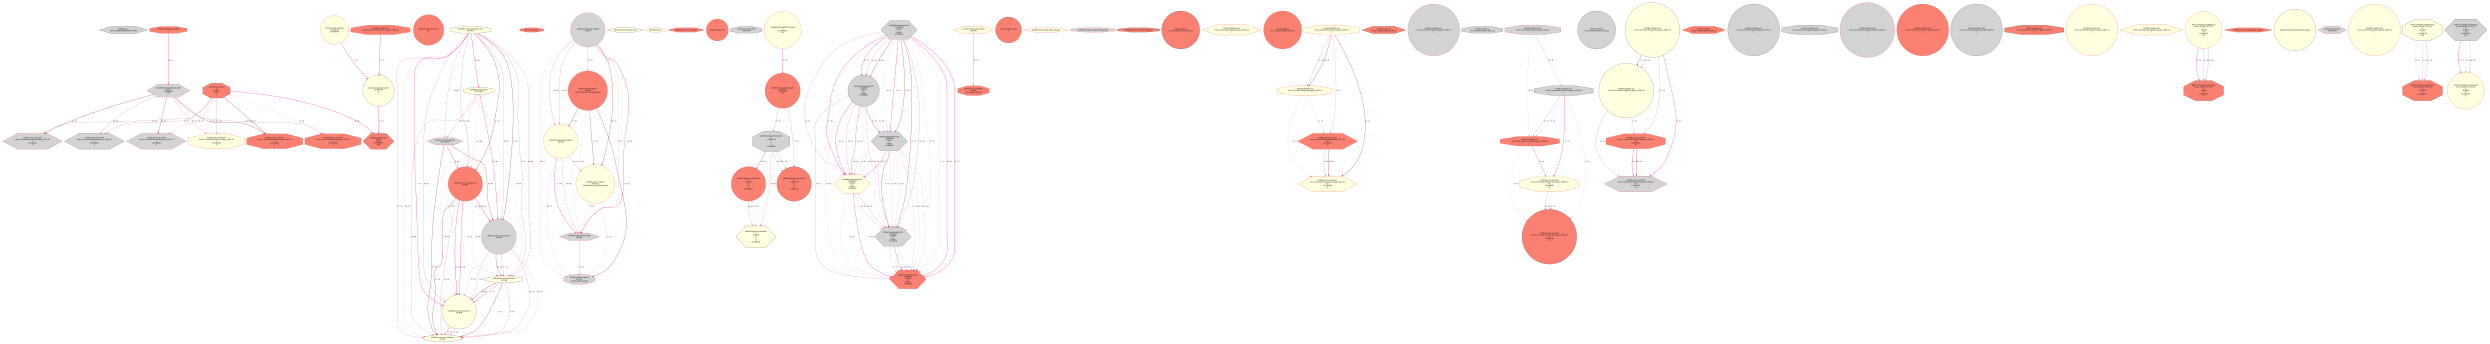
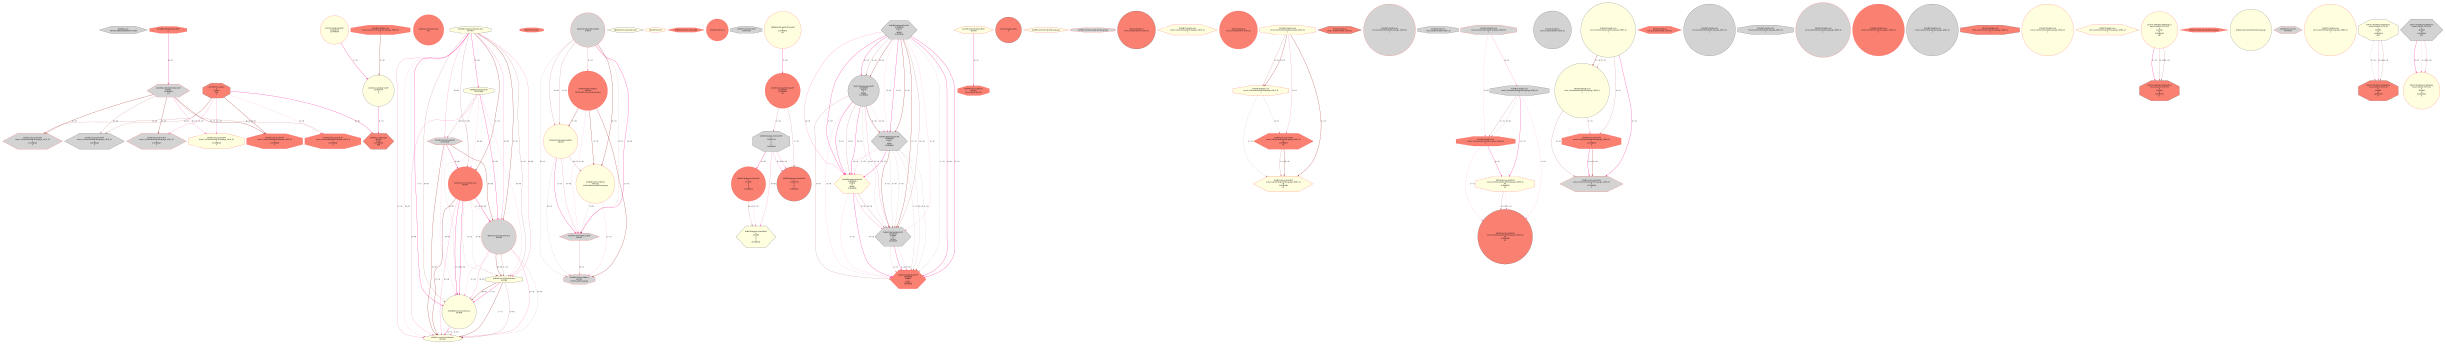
node "4247558.GetUserDefaultUILanguage": removed
